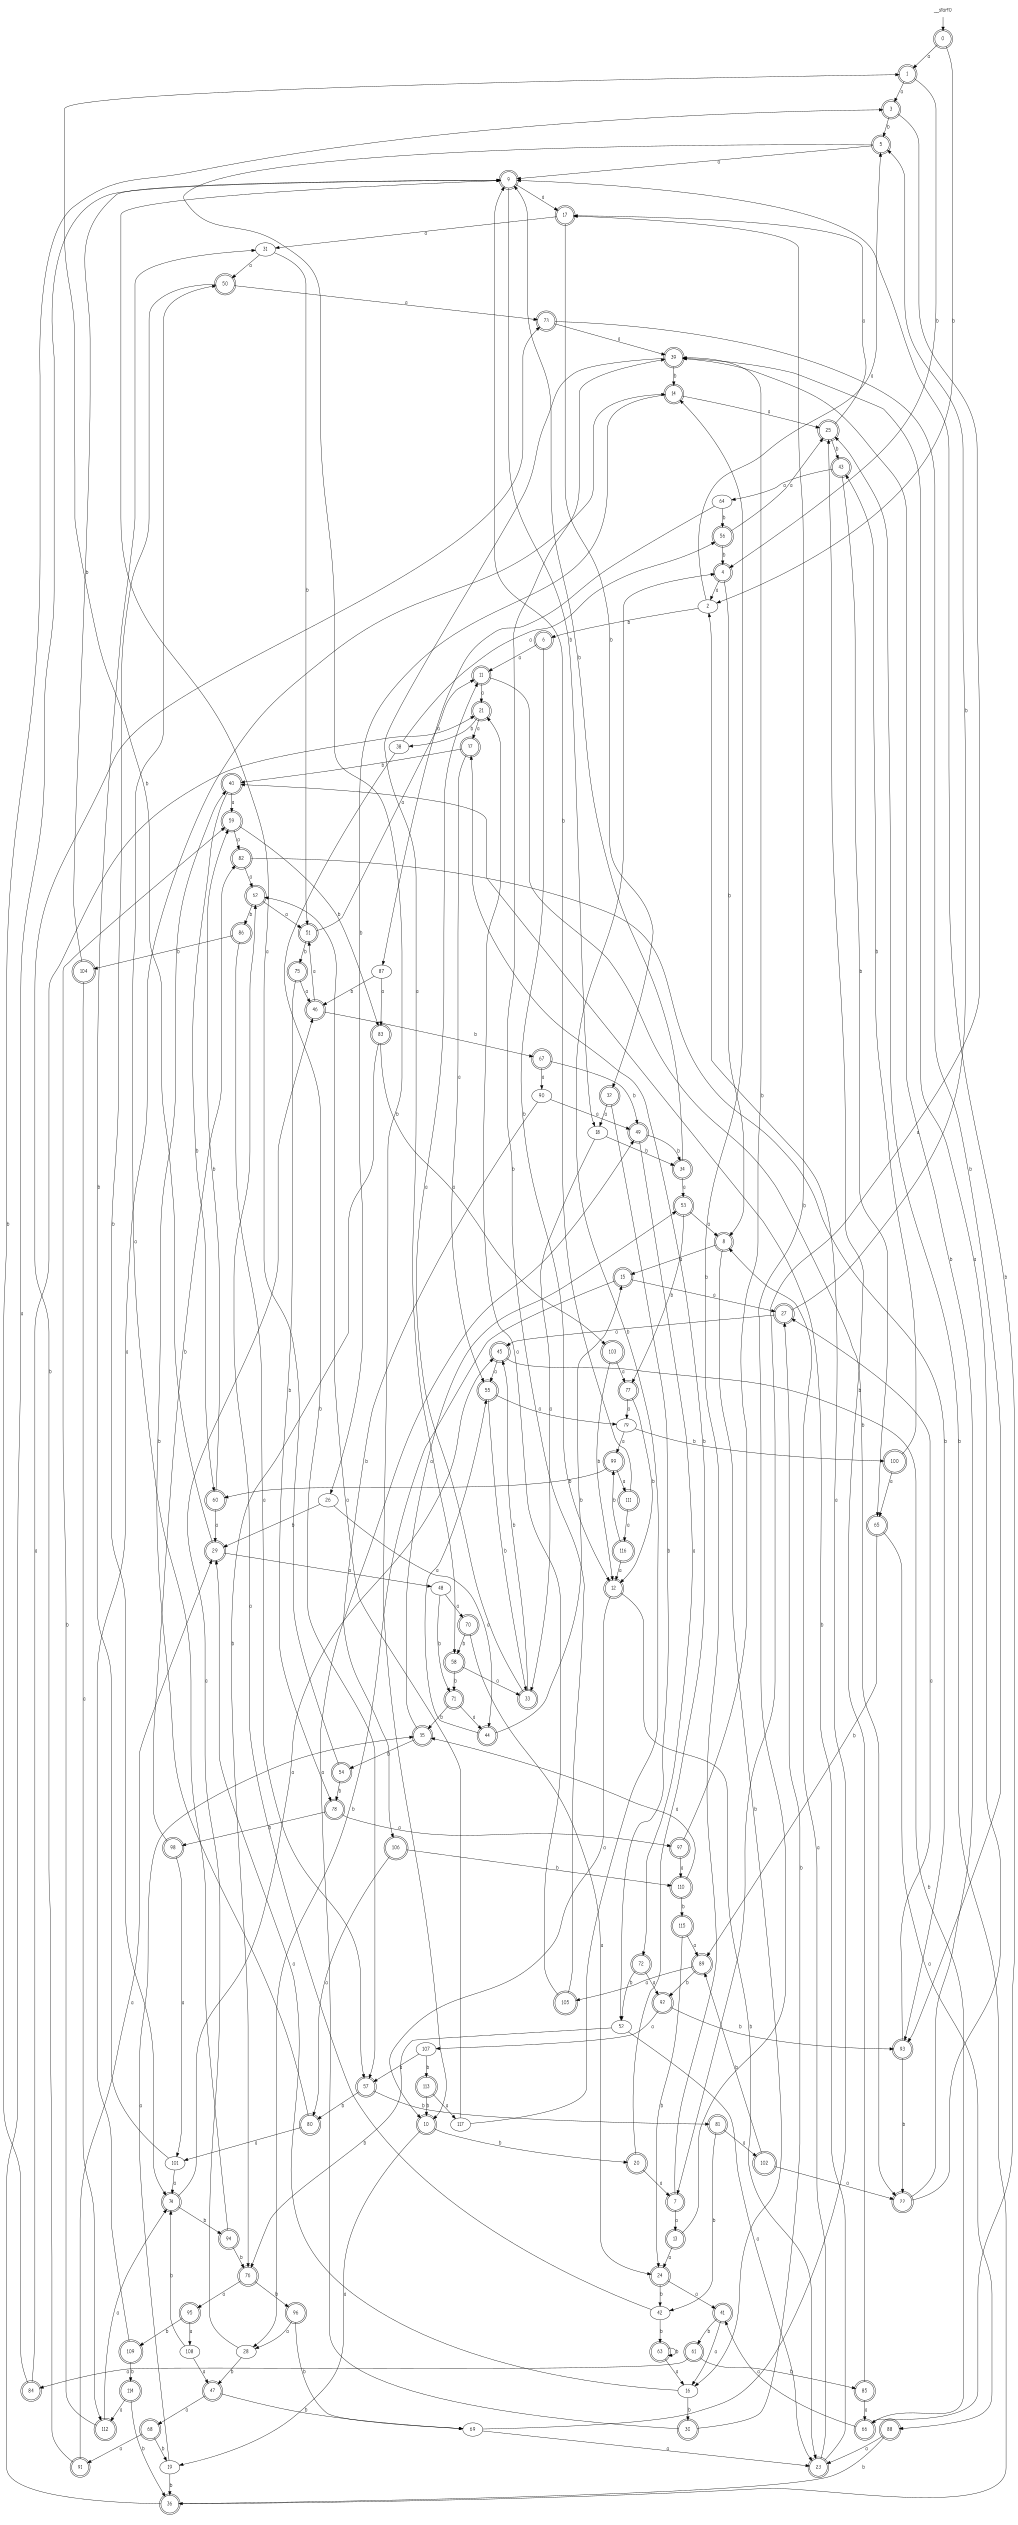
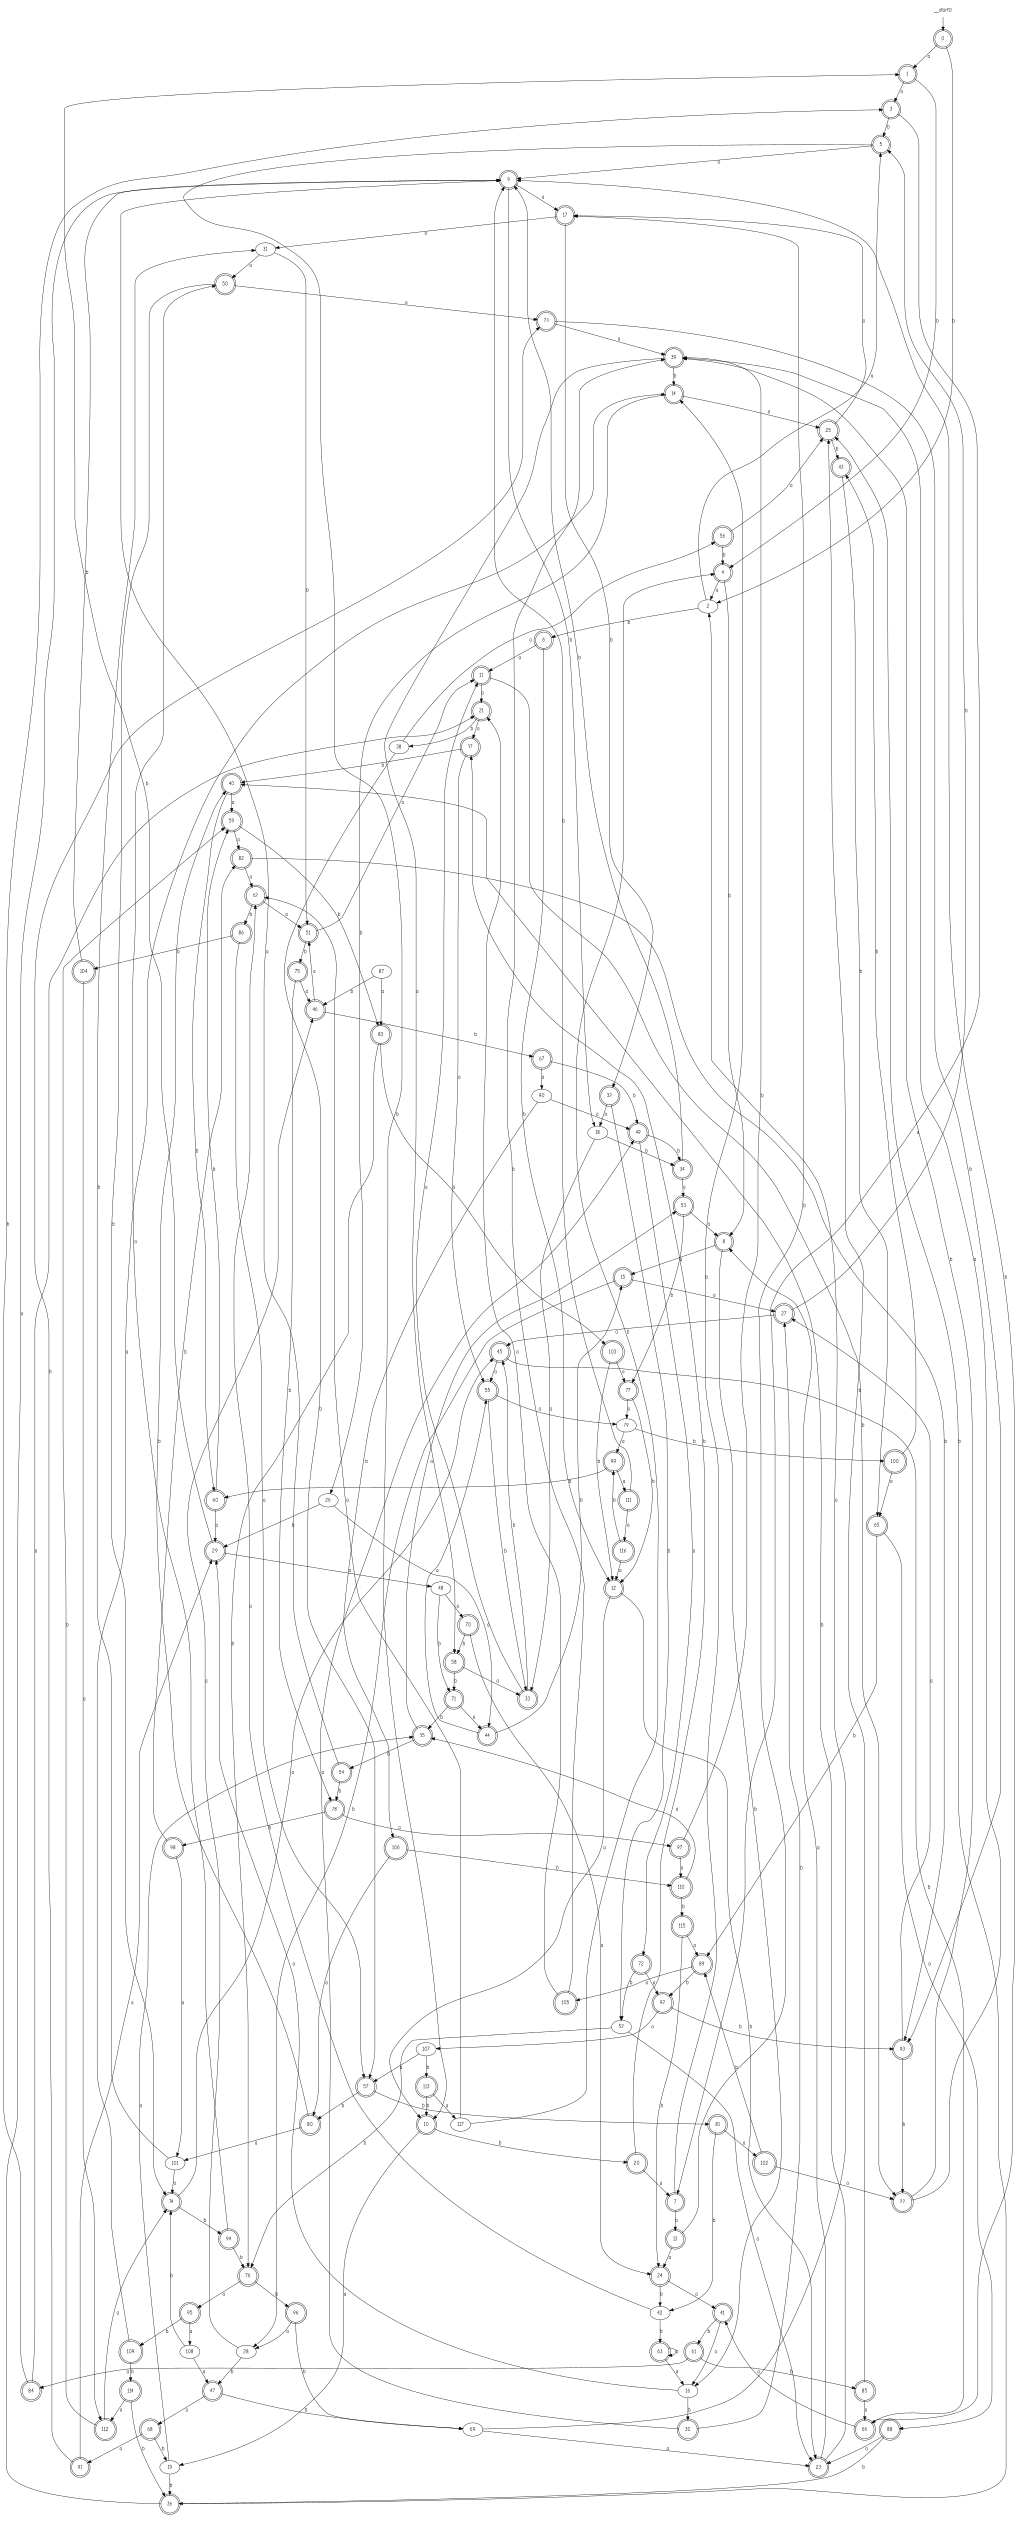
node "64": removed
